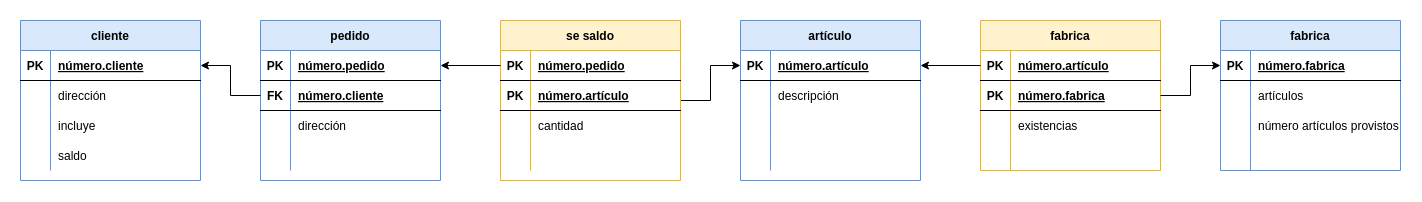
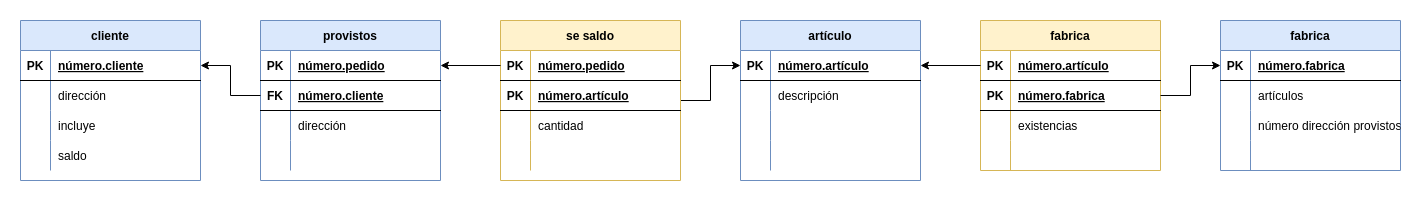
node "pedido": label "pedido" -> "provistos"
node "número artículos provistos": label "número artículos provistos" -> "número dirección provistos"
